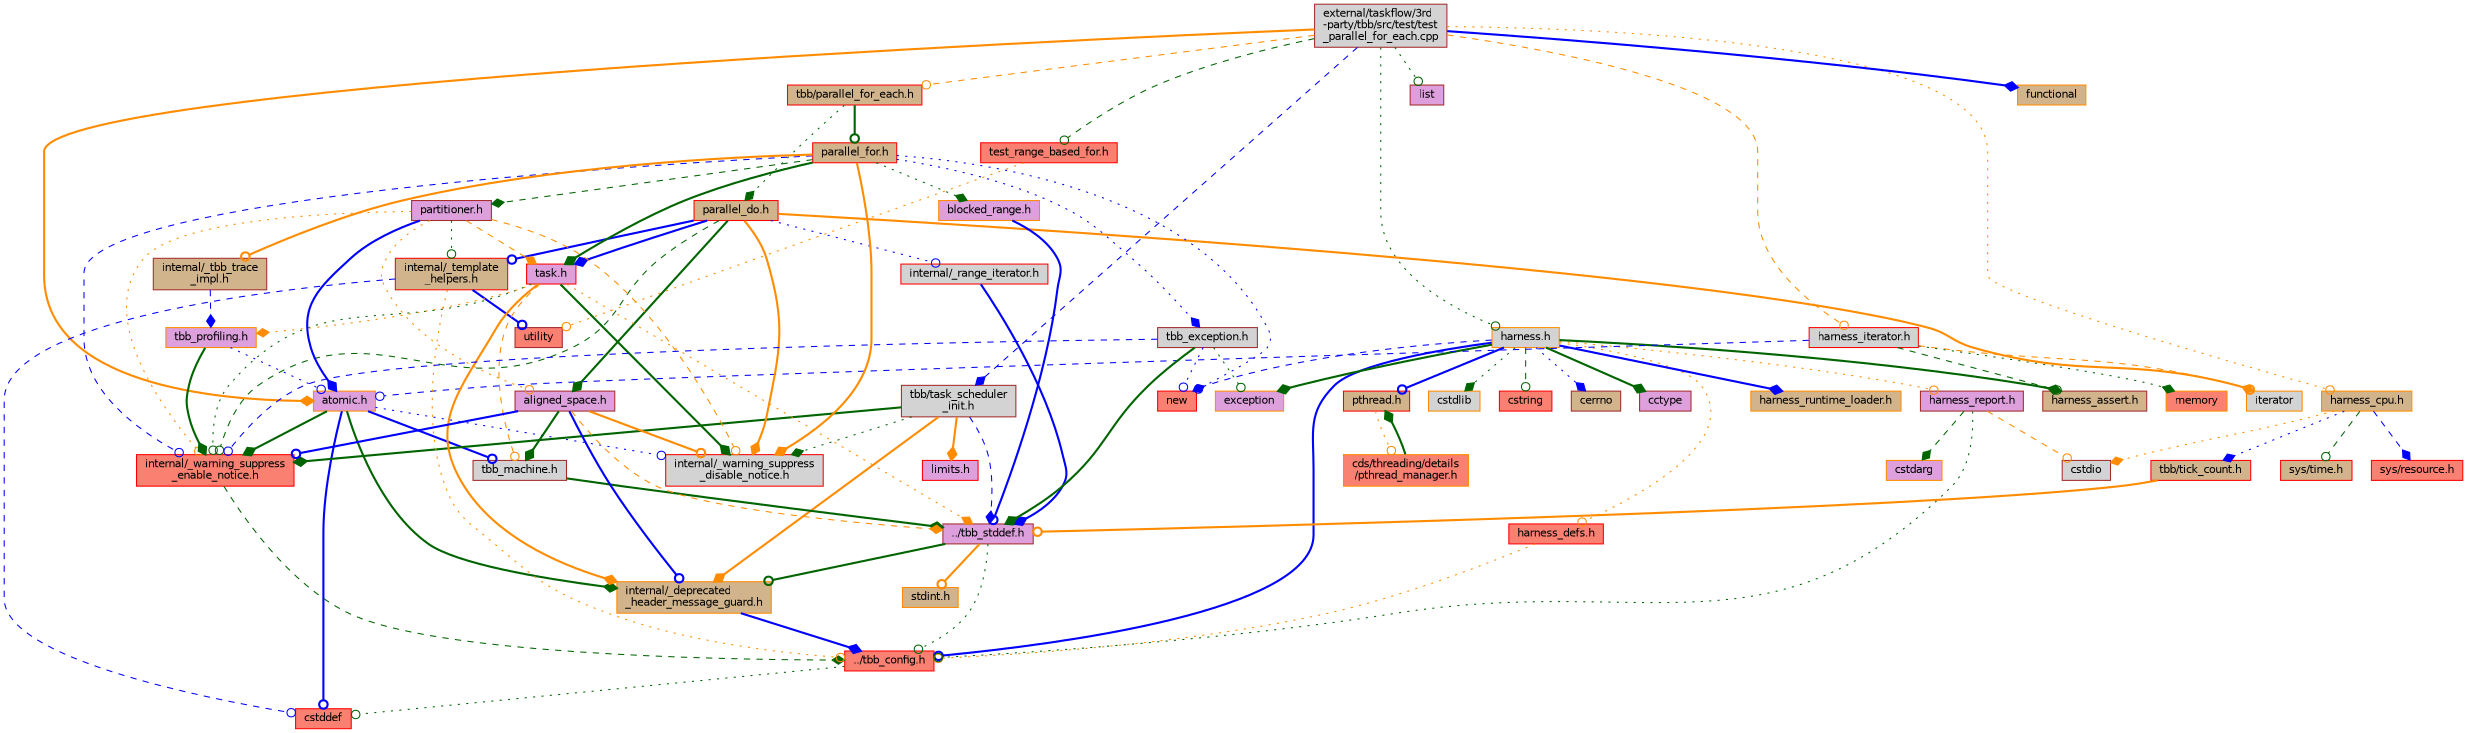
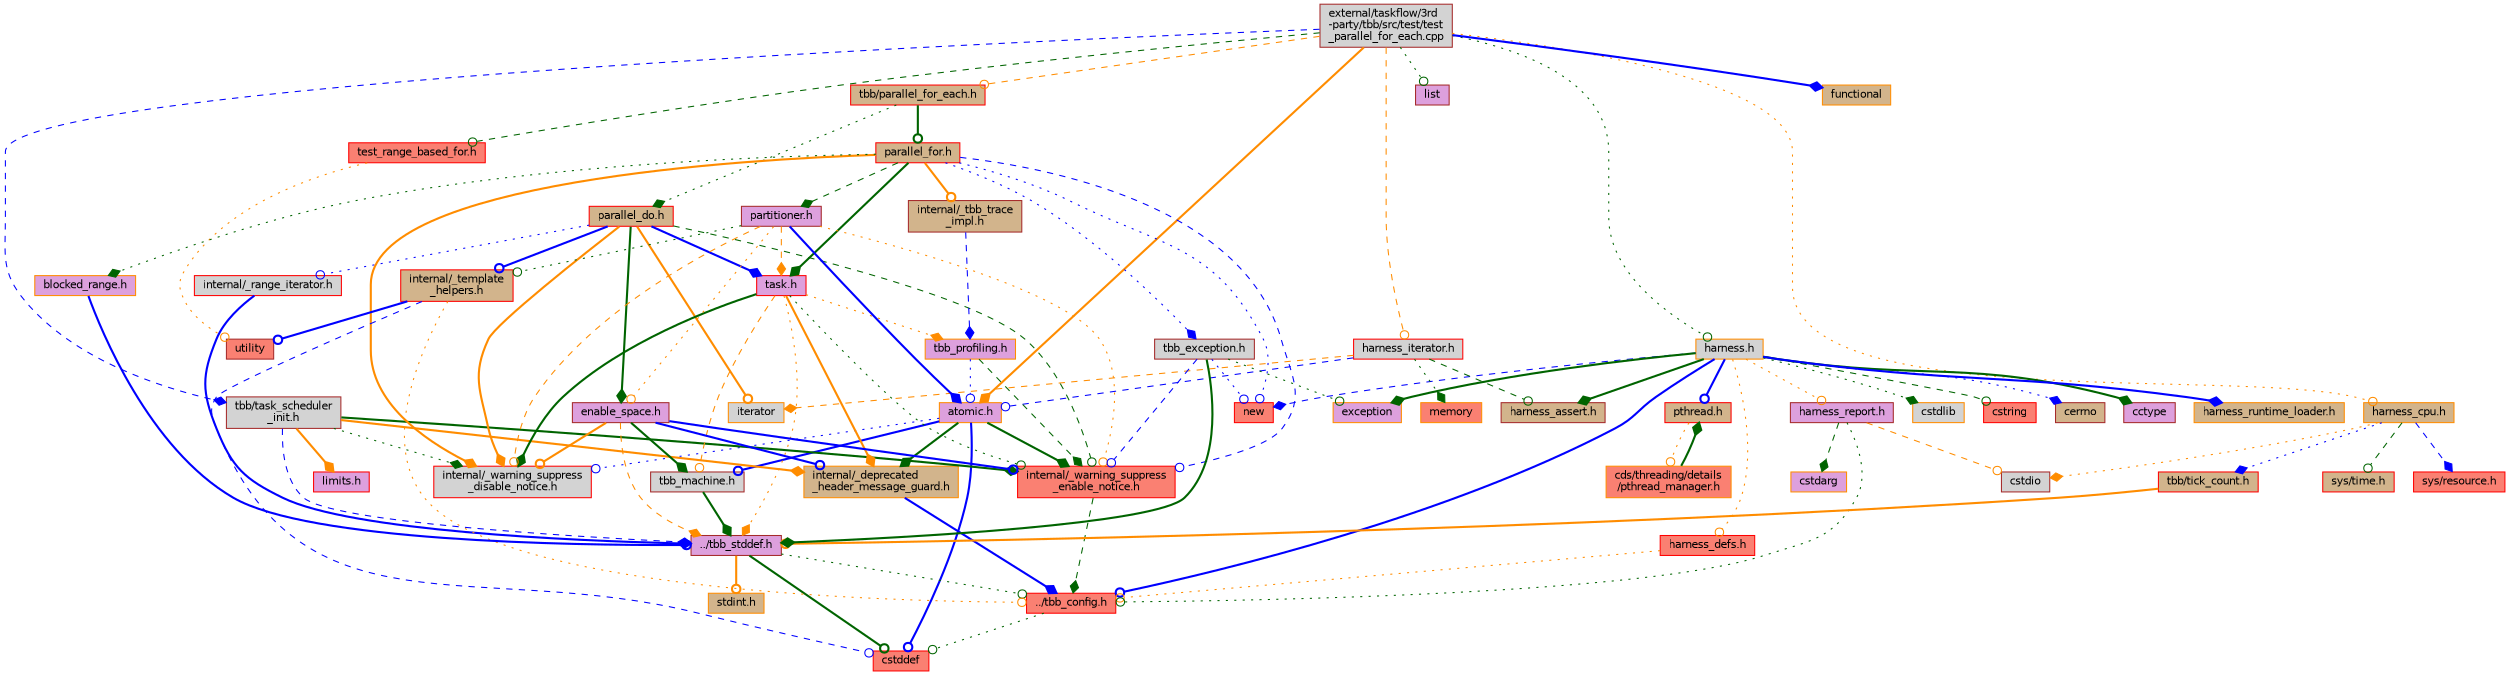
edge "tbb_profiling.h" -> "internal/_warning_suppress _enable_notice.h": style bold -> dashed
node "aligned_space.h": label "aligned_space.h" -> "enable_space.h"
edge "../tbb_stddef.h" -> "internal/_deprecated _header_message_guard.h": now "../tbb_stddef.h" -> "cstddef"
